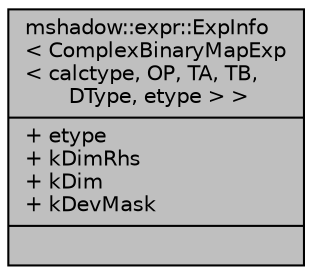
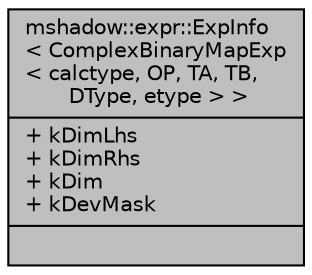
node "mshadow::expr::ExpInfo": text "+ etype" -> "+ kDimLhs"
